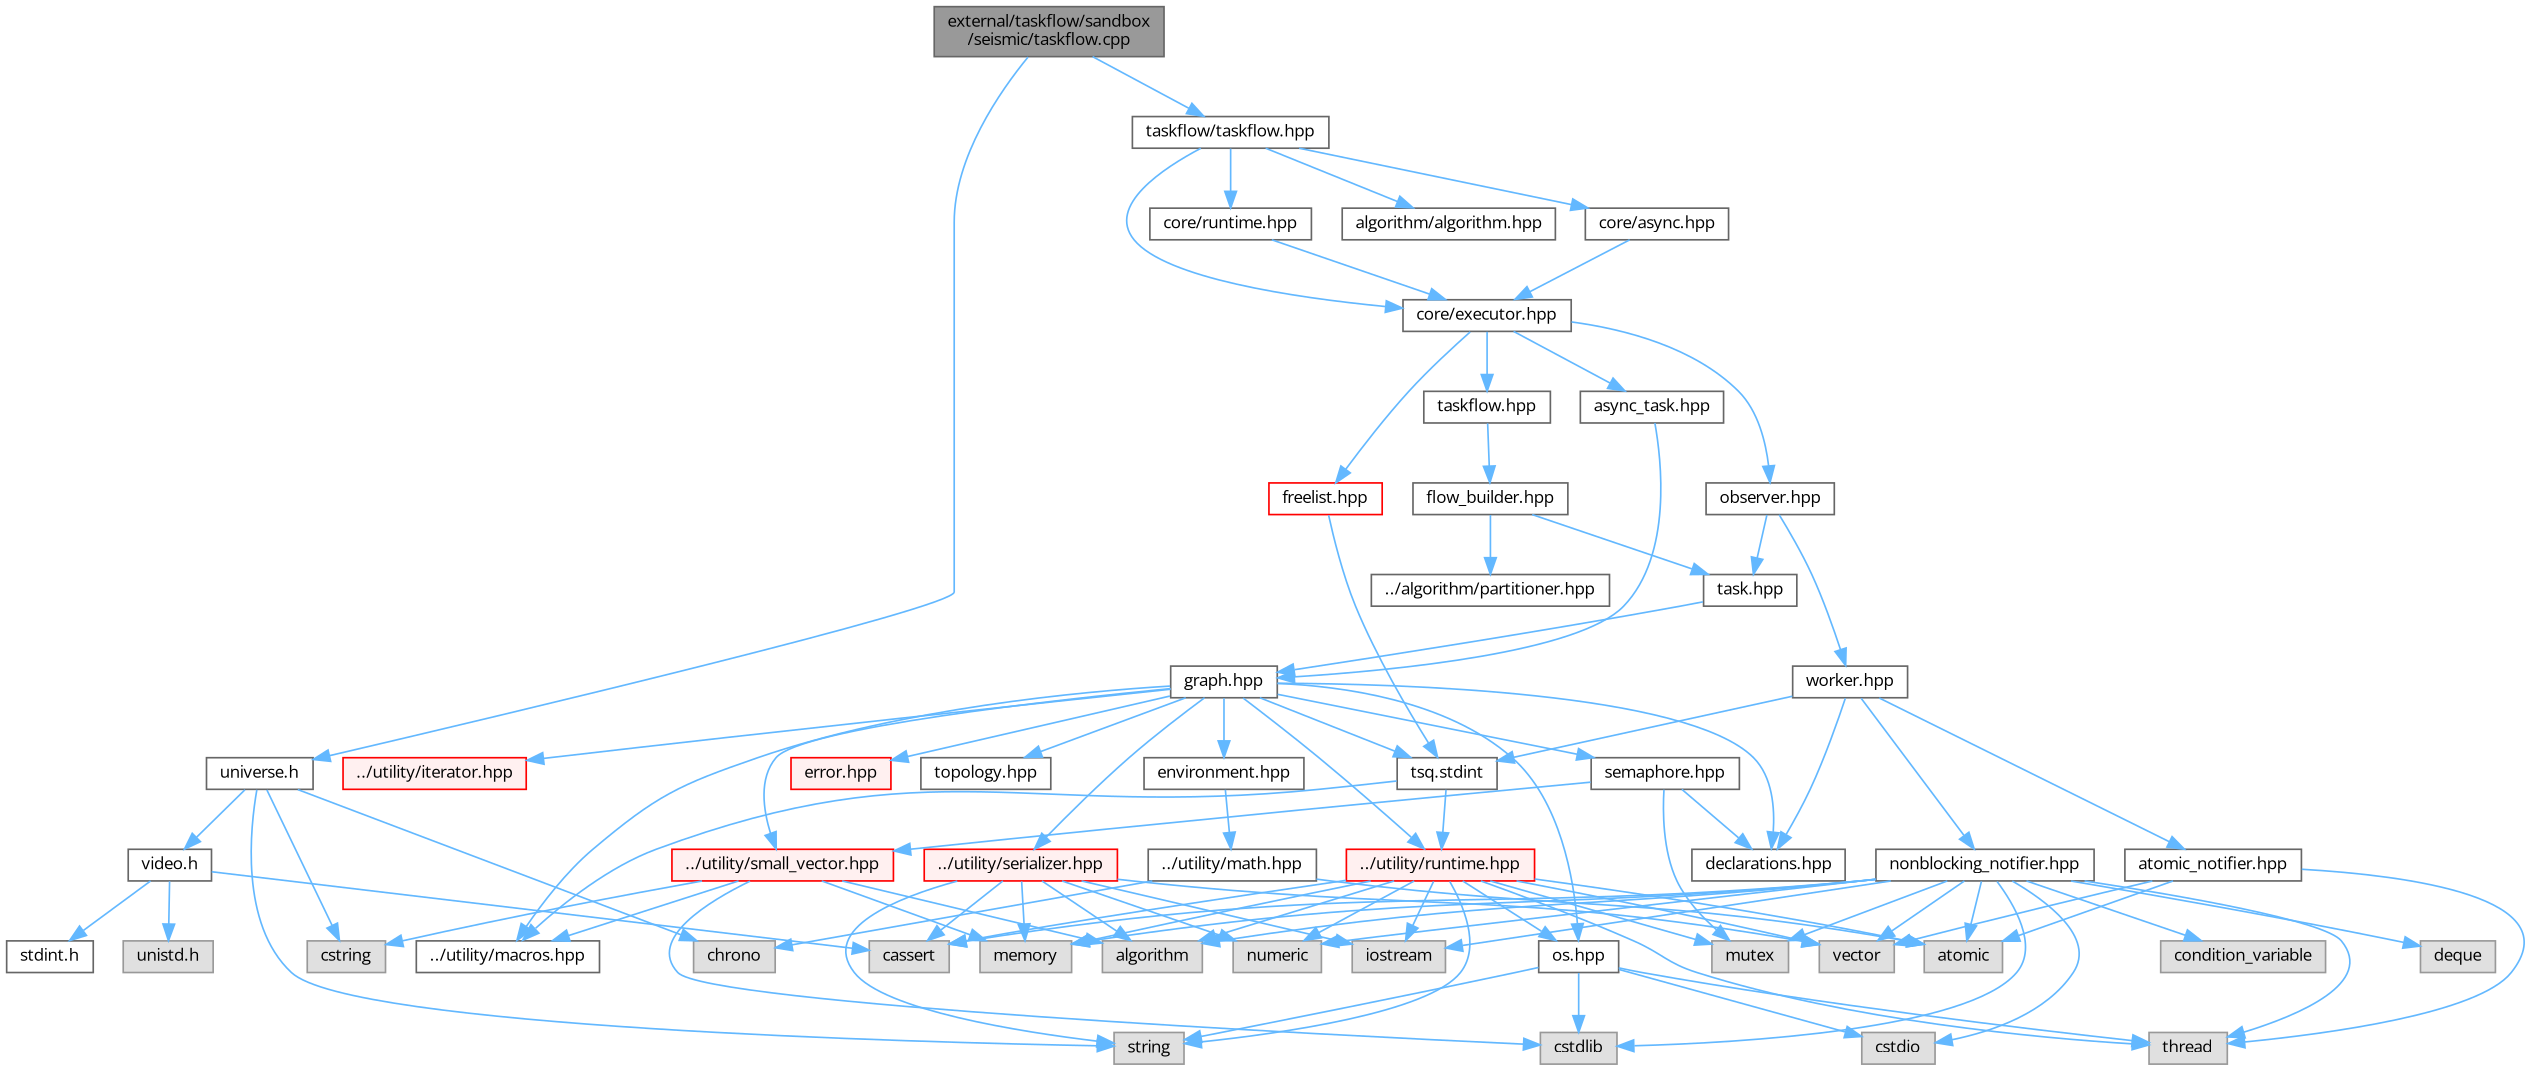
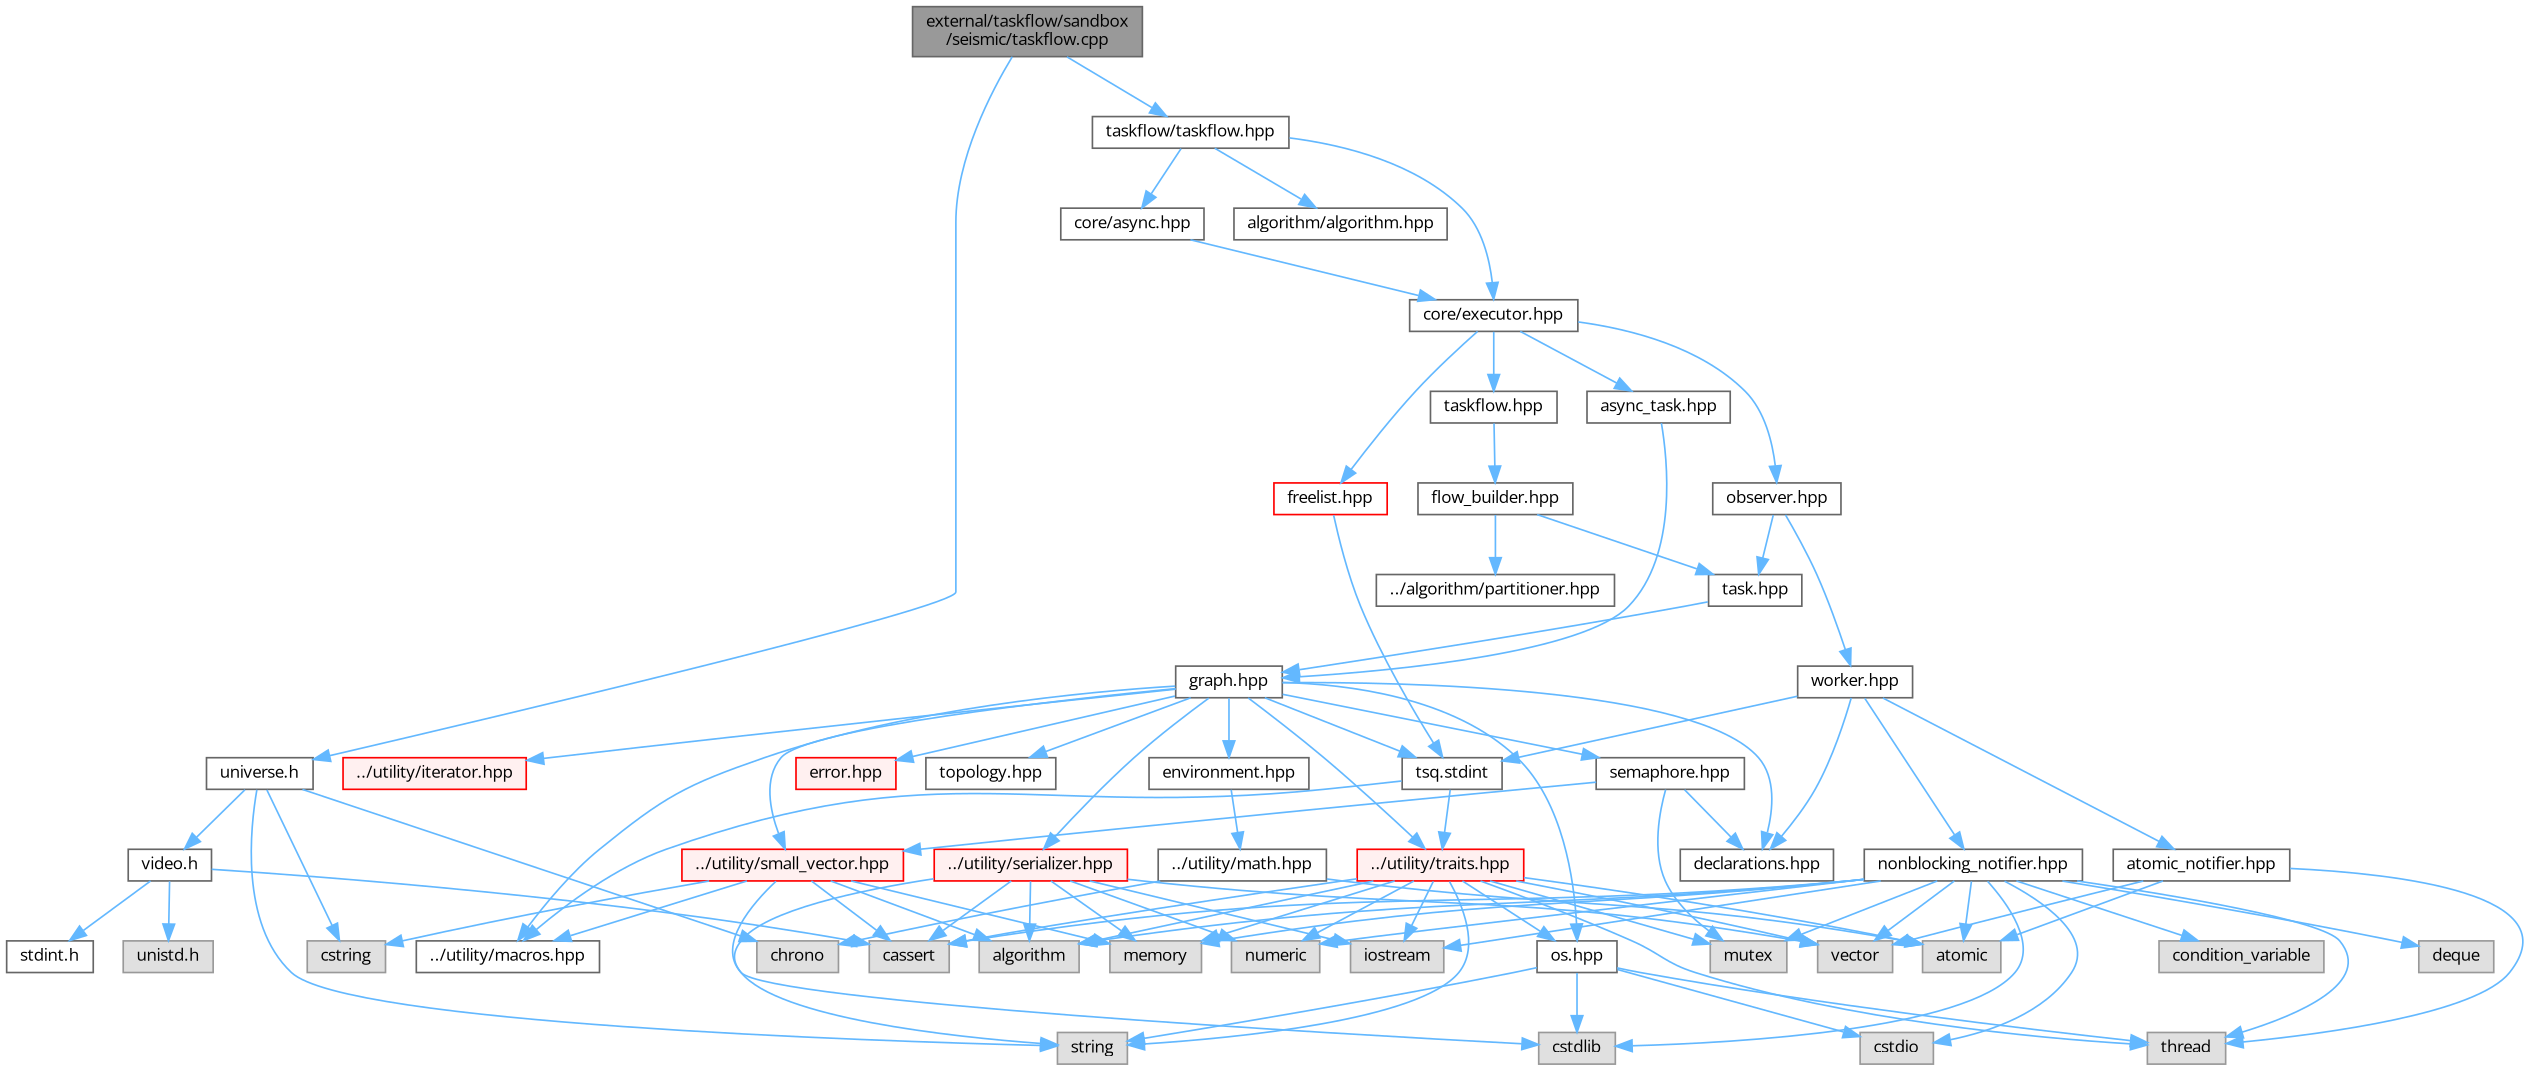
node "core/runtime.hpp": removed
node "../utility/runtime.hpp": label "../utility/runtime.hpp" -> "../utility/traits.hpp"
edge "../utility/small_vector.hpp" -> "cassert": added
